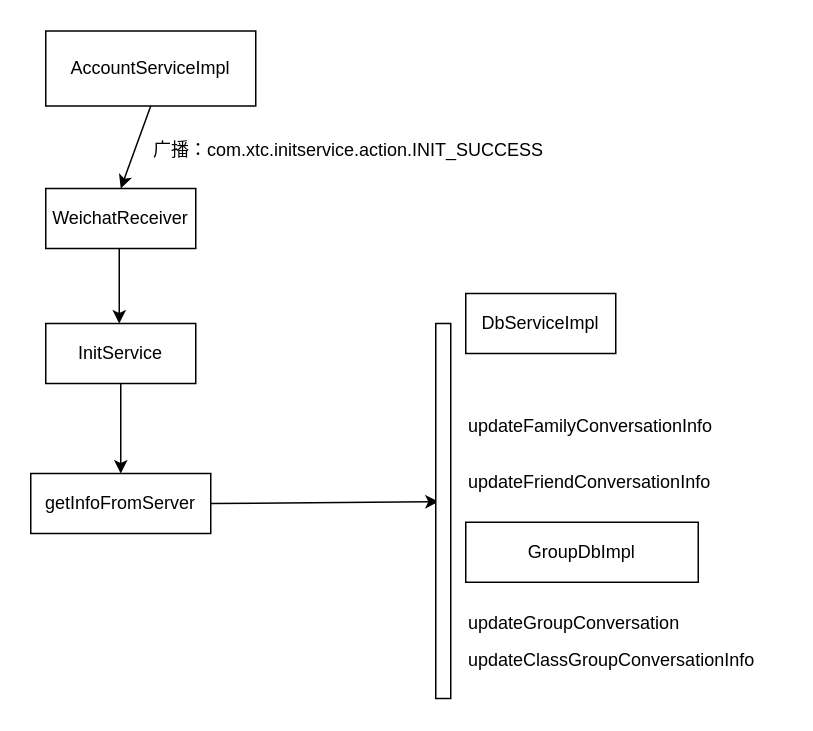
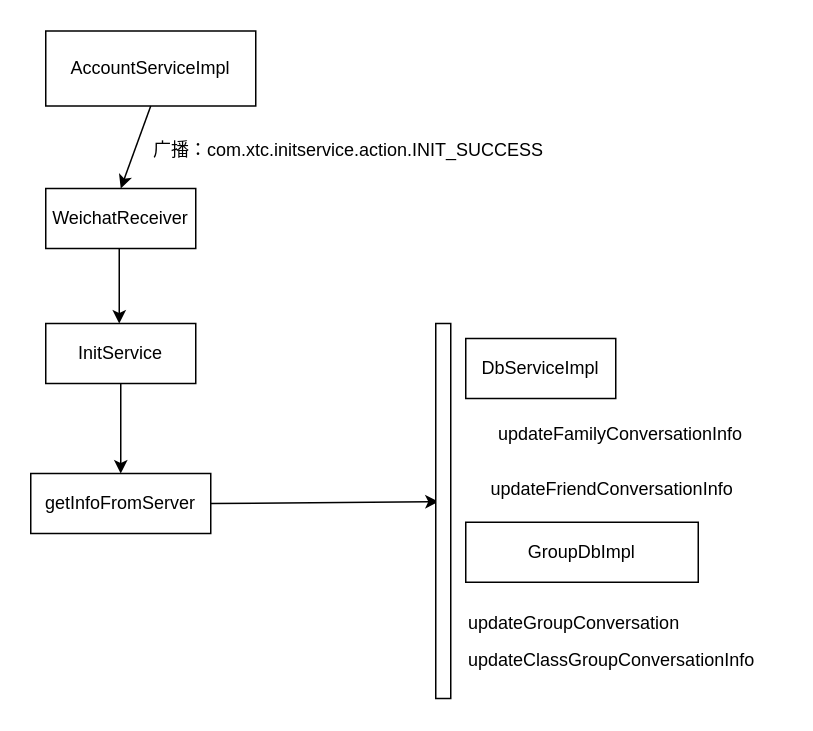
node "DbServiceImpl": moved (541, 323) -> (541, 368)
node "updateFamilyConversationInfo": moved (601, 426) -> (631, 434)
node "updateFriendConversationInfo": moved (601, 482) -> (623, 489)
